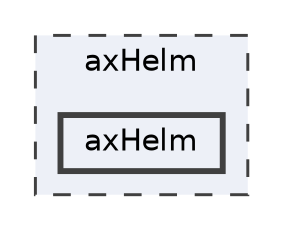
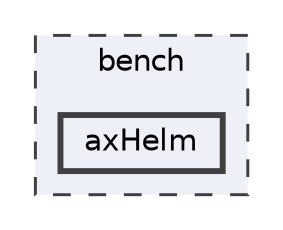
cluster "axHelm": label "axHelm" -> "bench"
